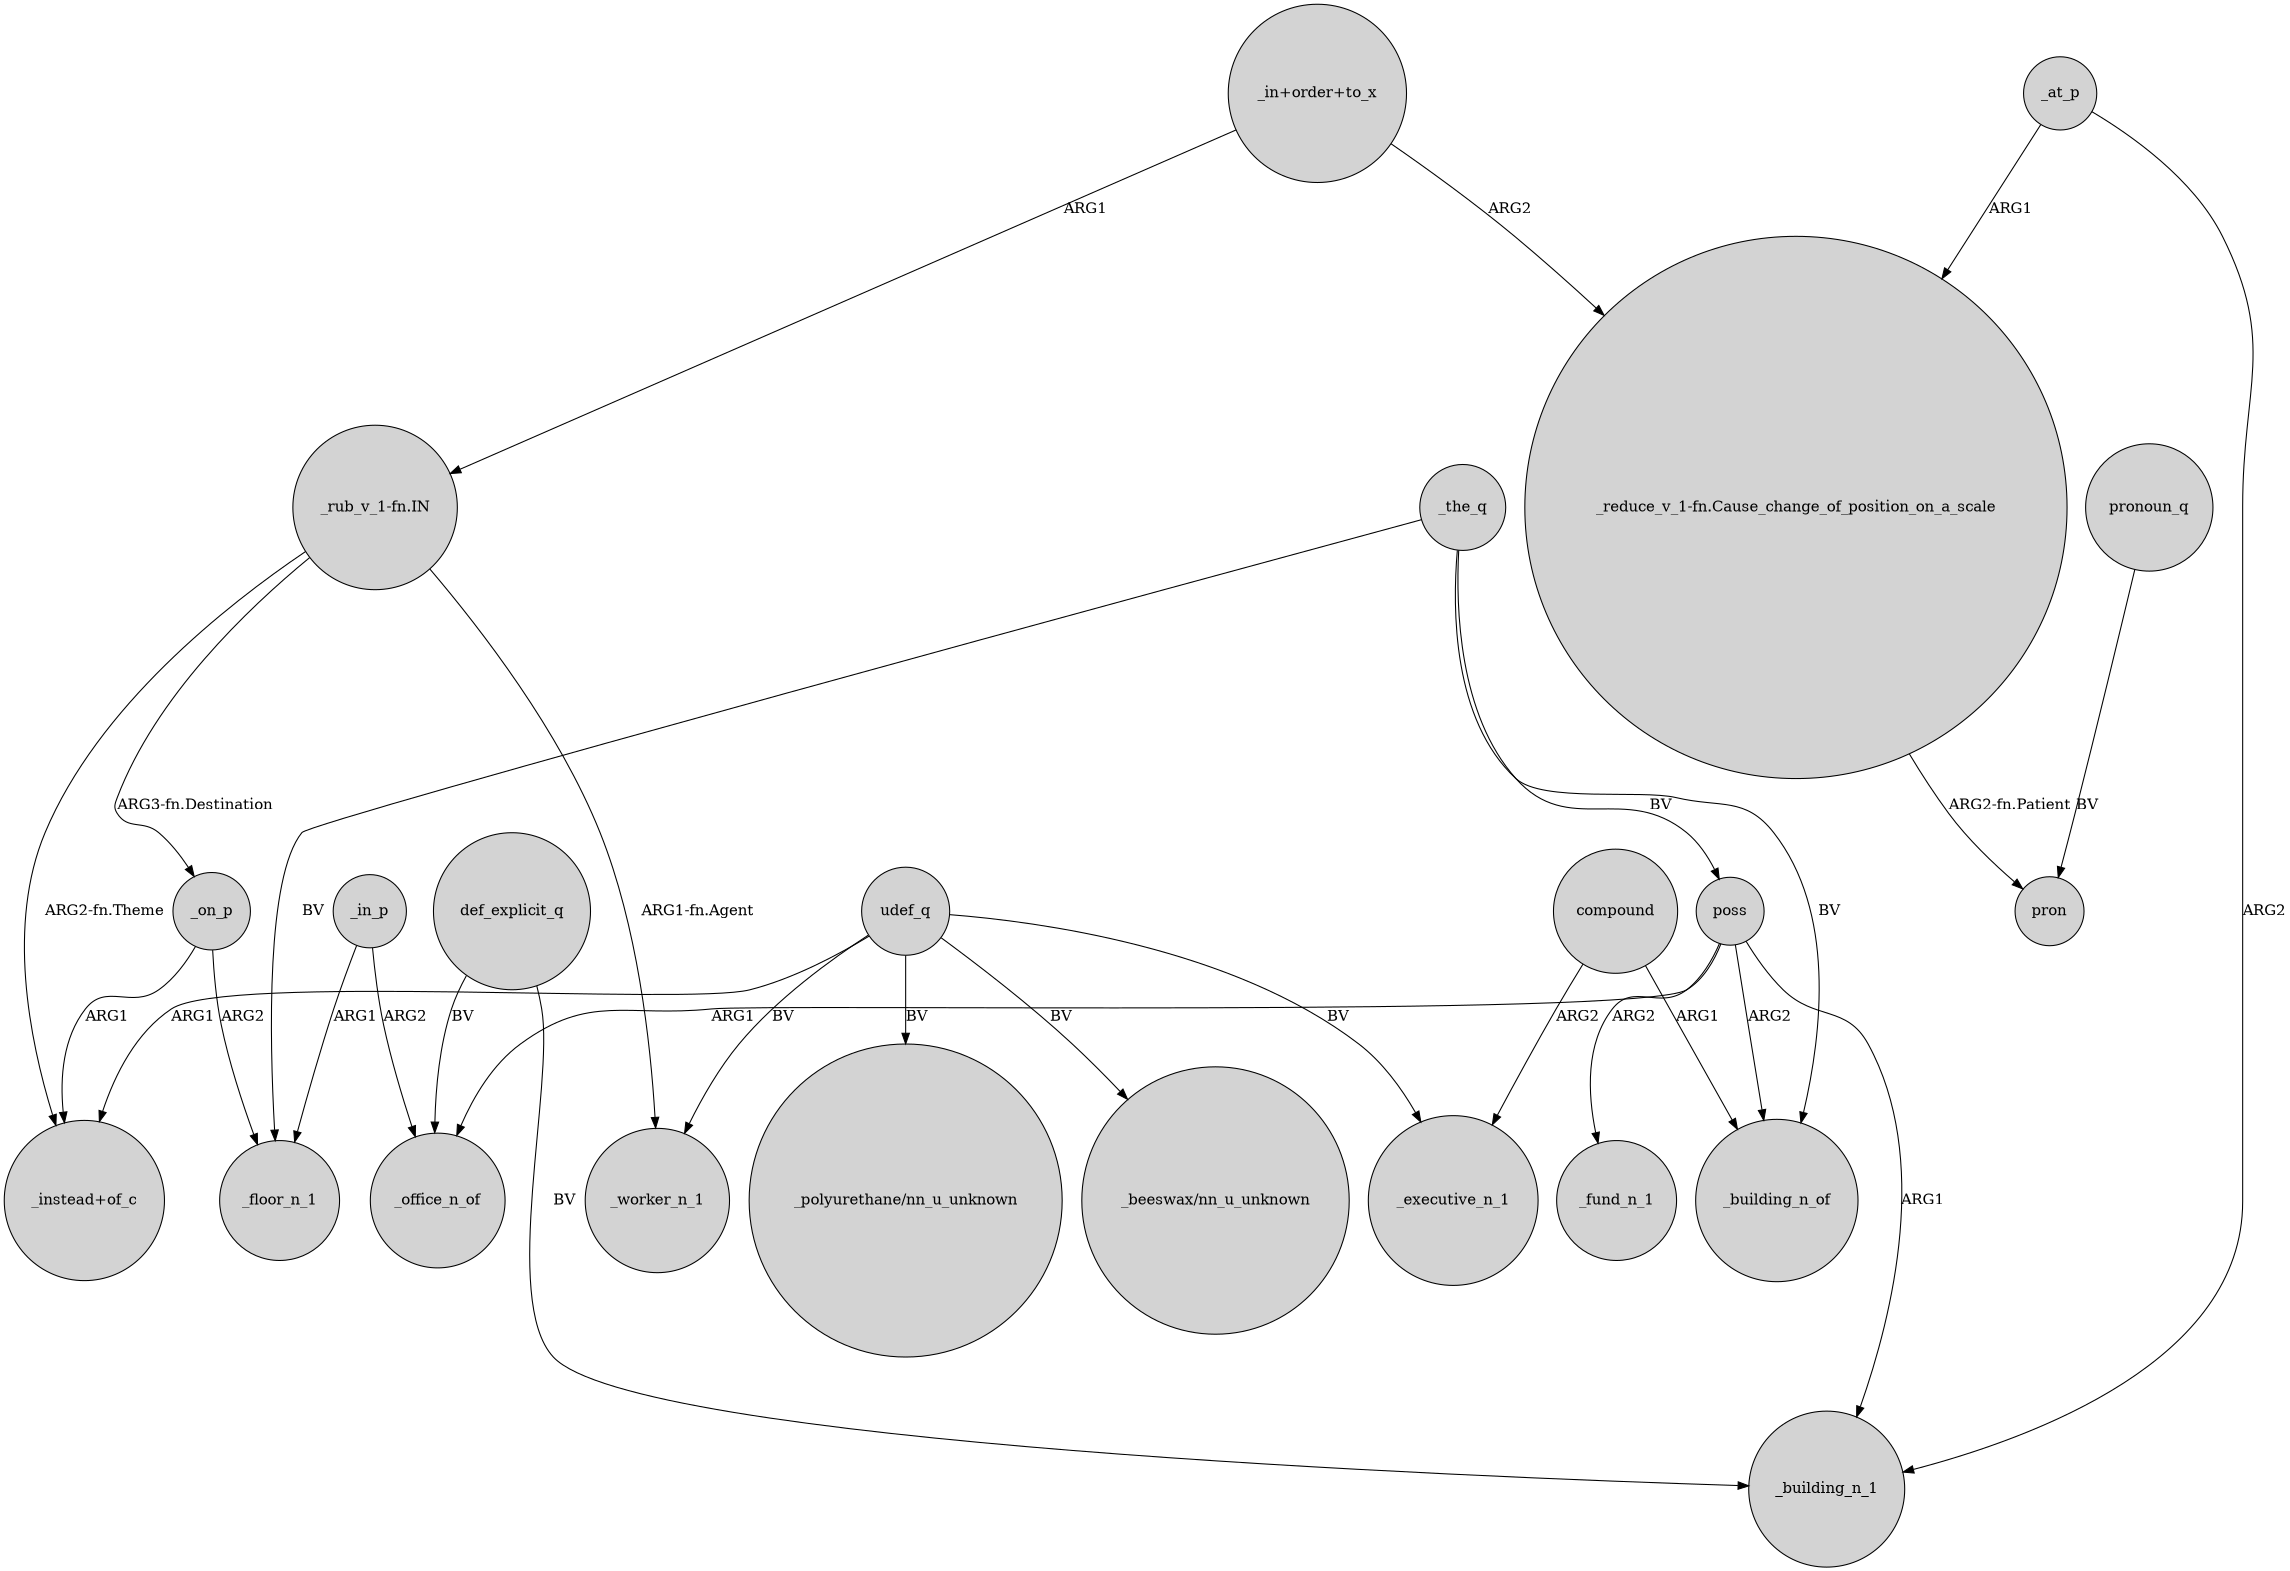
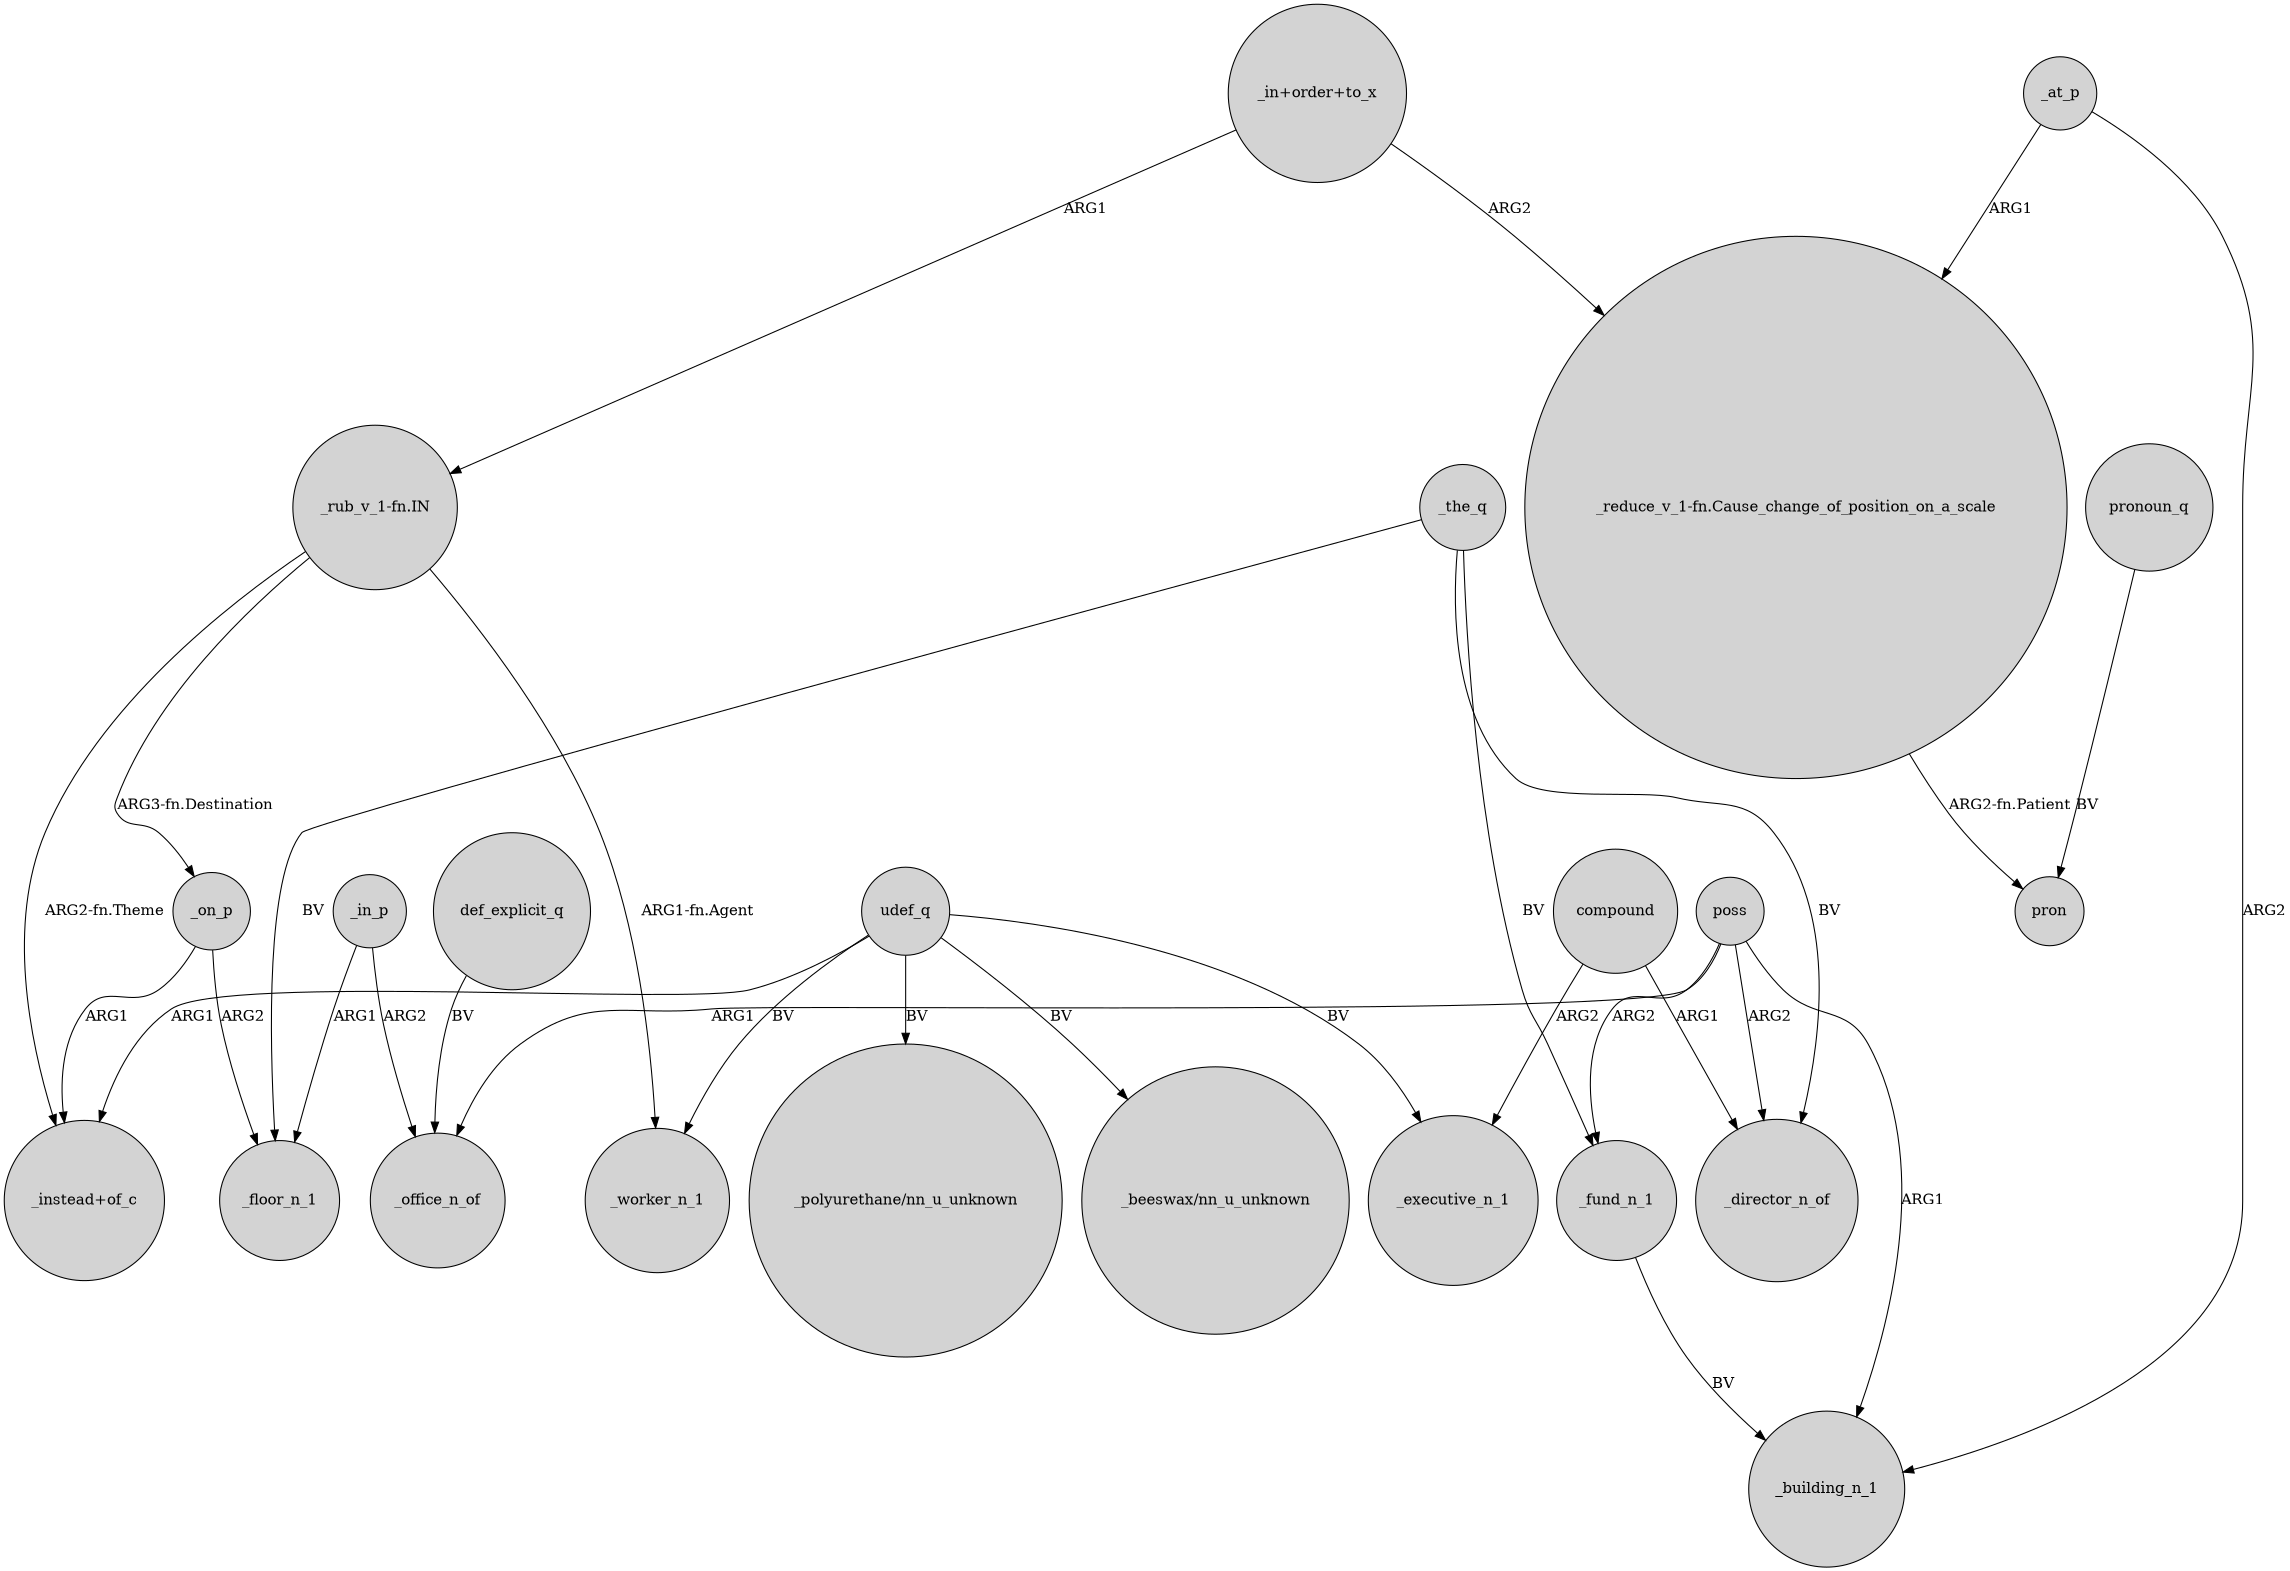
edge "_the_q" -> "poss": now "_the_q" -> "_fund_n_1"
node "_building_n_of": label "_building_n_of" -> "_director_n_of"
edge "def_explicit_q" -> "_building_n_1": now "_fund_n_1" -> "_building_n_1"
